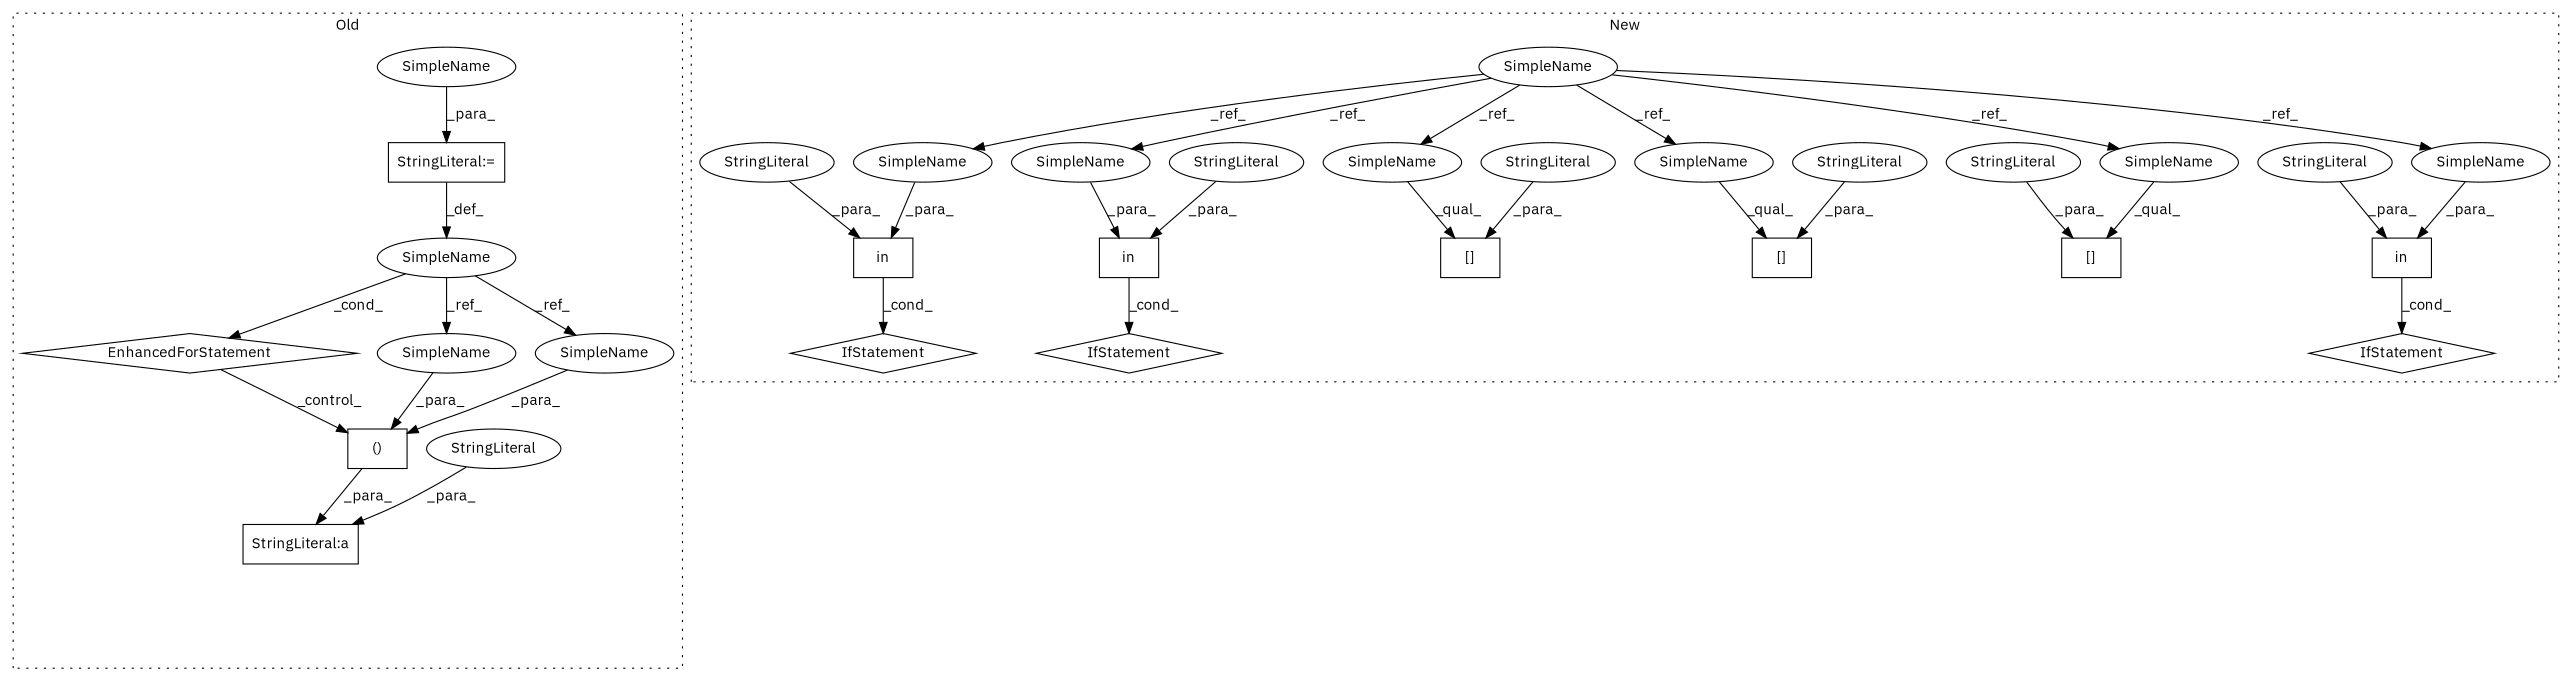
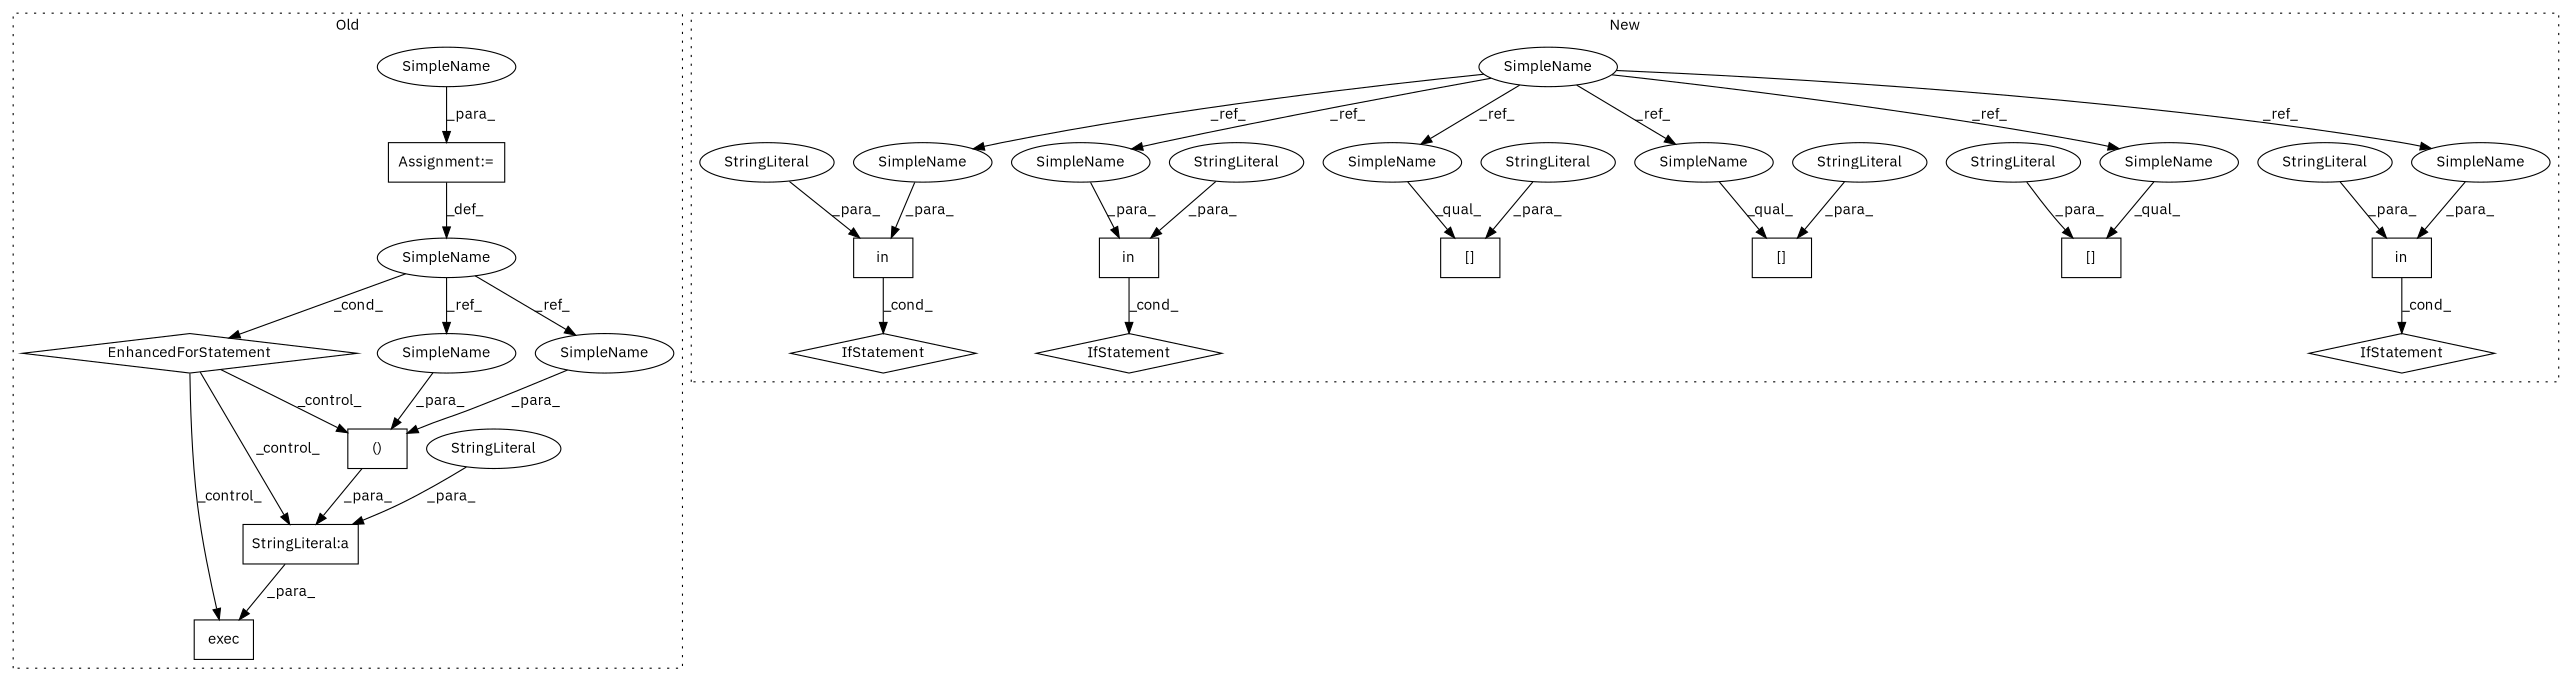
node "StringLiteral:=": label "StringLiteral:=" -> "Assignment:="
edge "EnhancedForStatement" -> "StringLiteral:a": added, label "_control_"
node "exec": added
